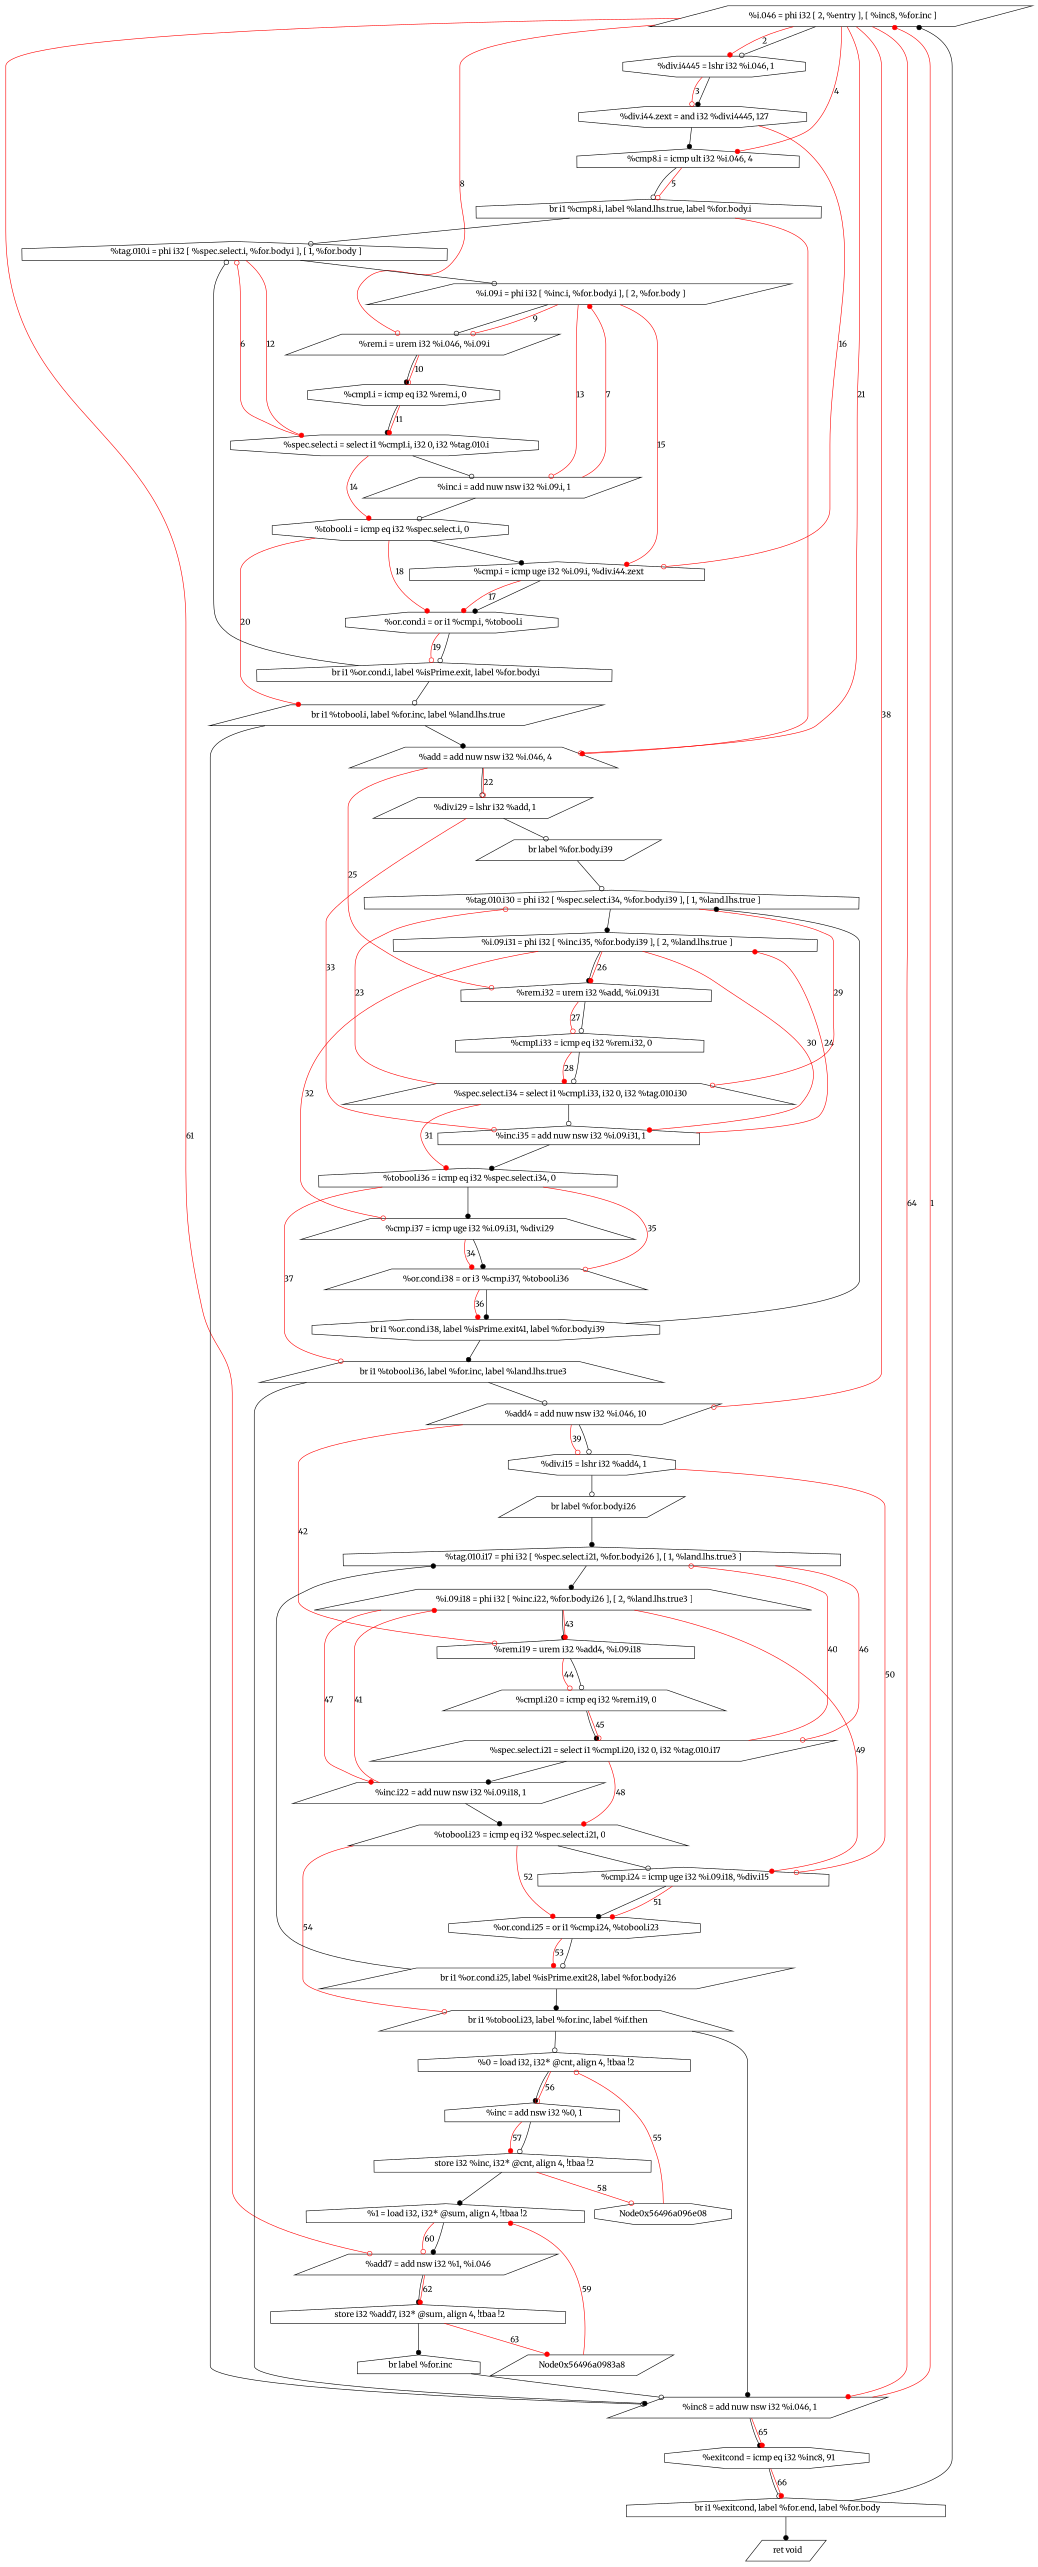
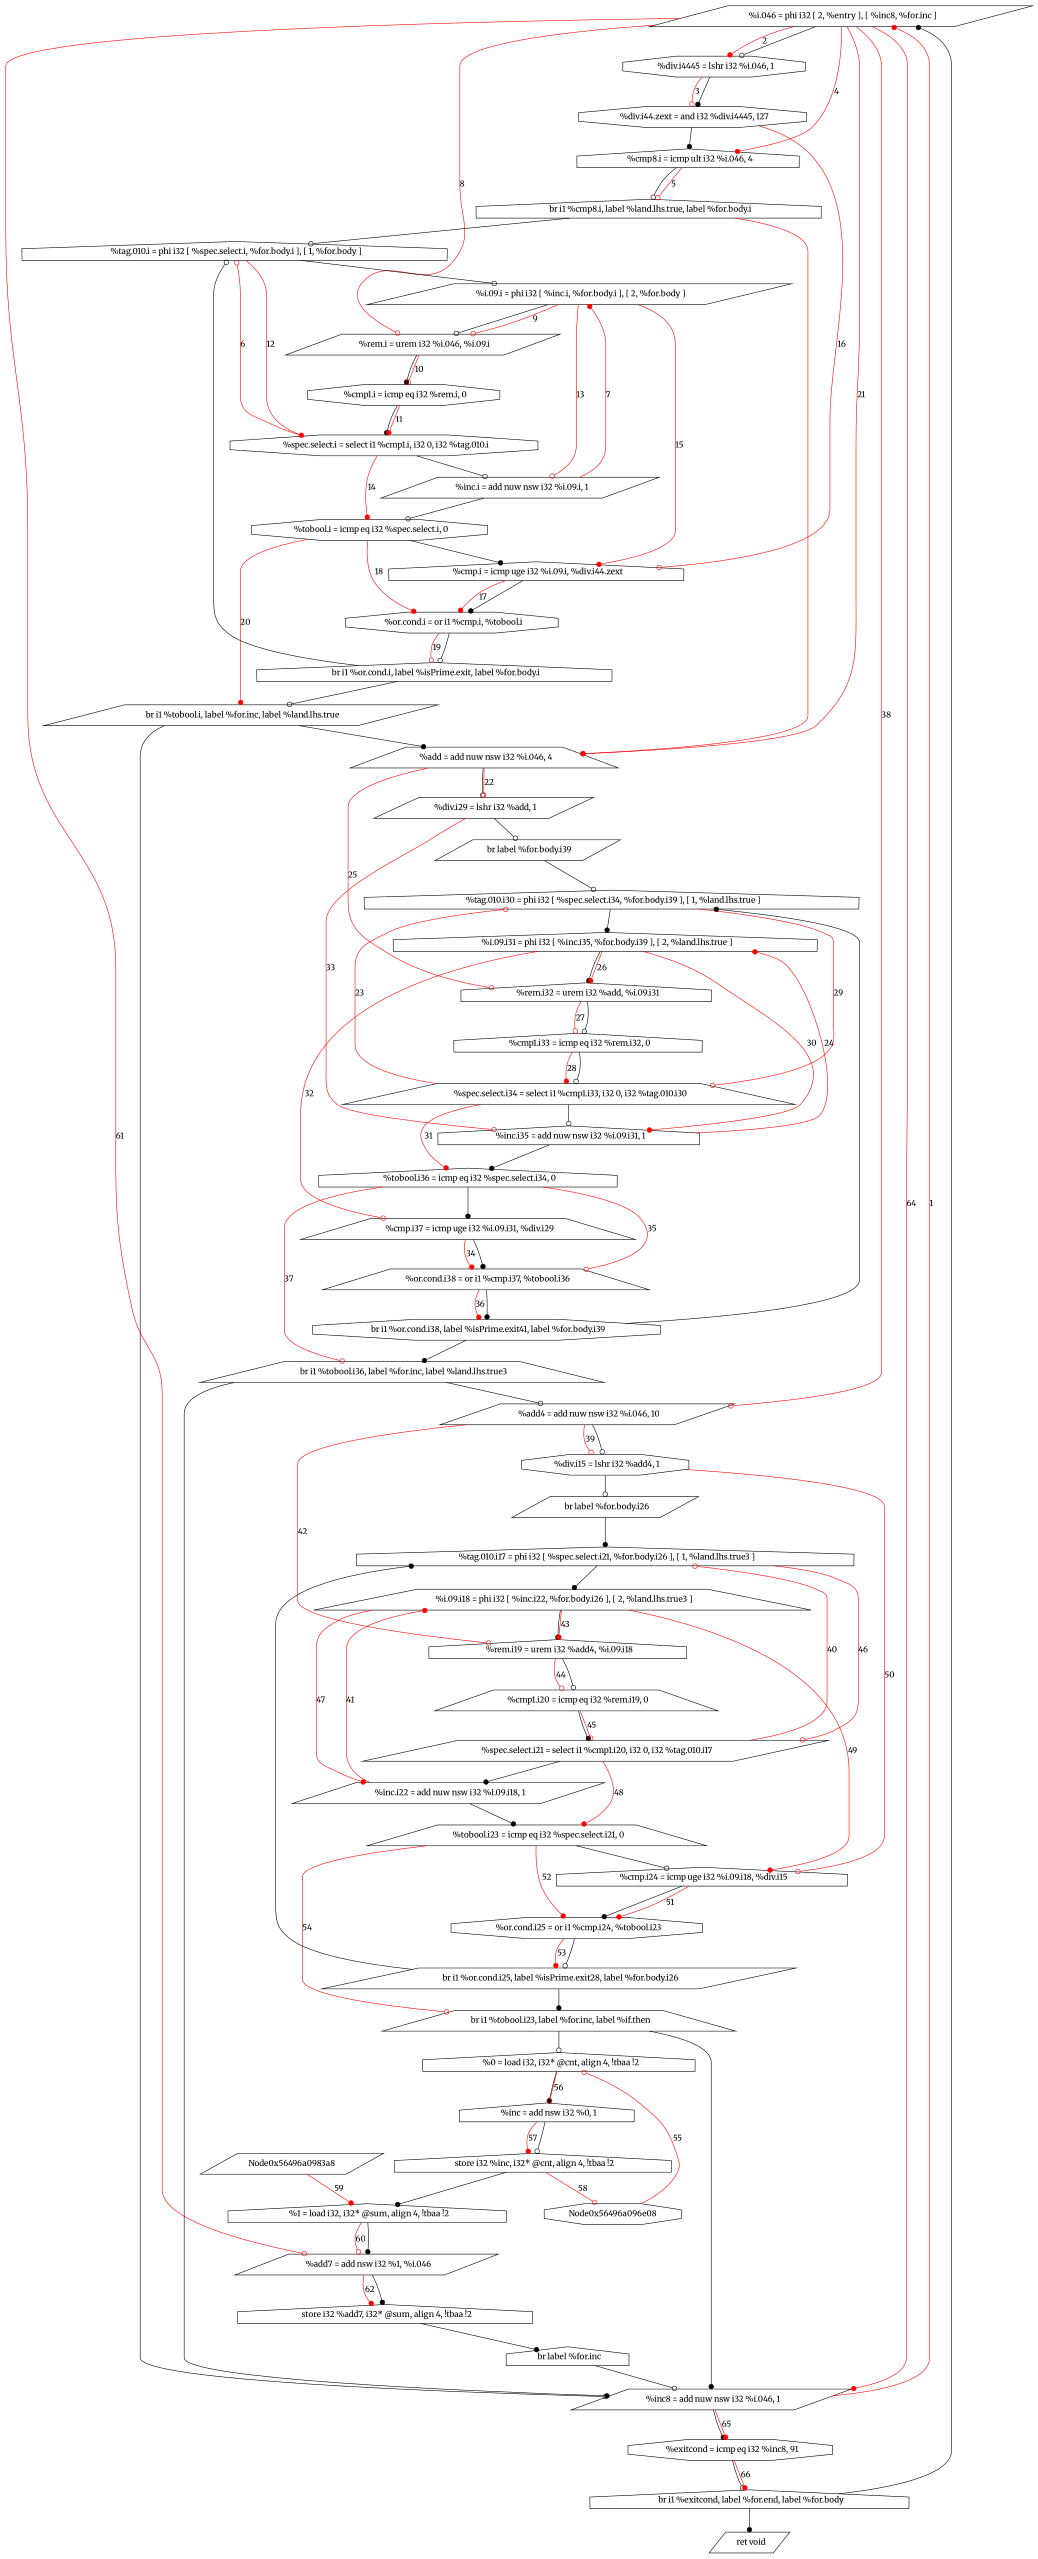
node "%or.cond.i38 = or i3 %cmp.i37, %tobool.i36": label "%or.cond.i38 = or i3 %cmp.i37, %tobool.i36" -> "%or.cond.i38 = or i1 %cmp.i37, %tobool.i36"
edge "store i32 %add7, i32* @sum, align 4, !tbaa !2" -> "Node0x56496a0983a8": removed, label "63"
